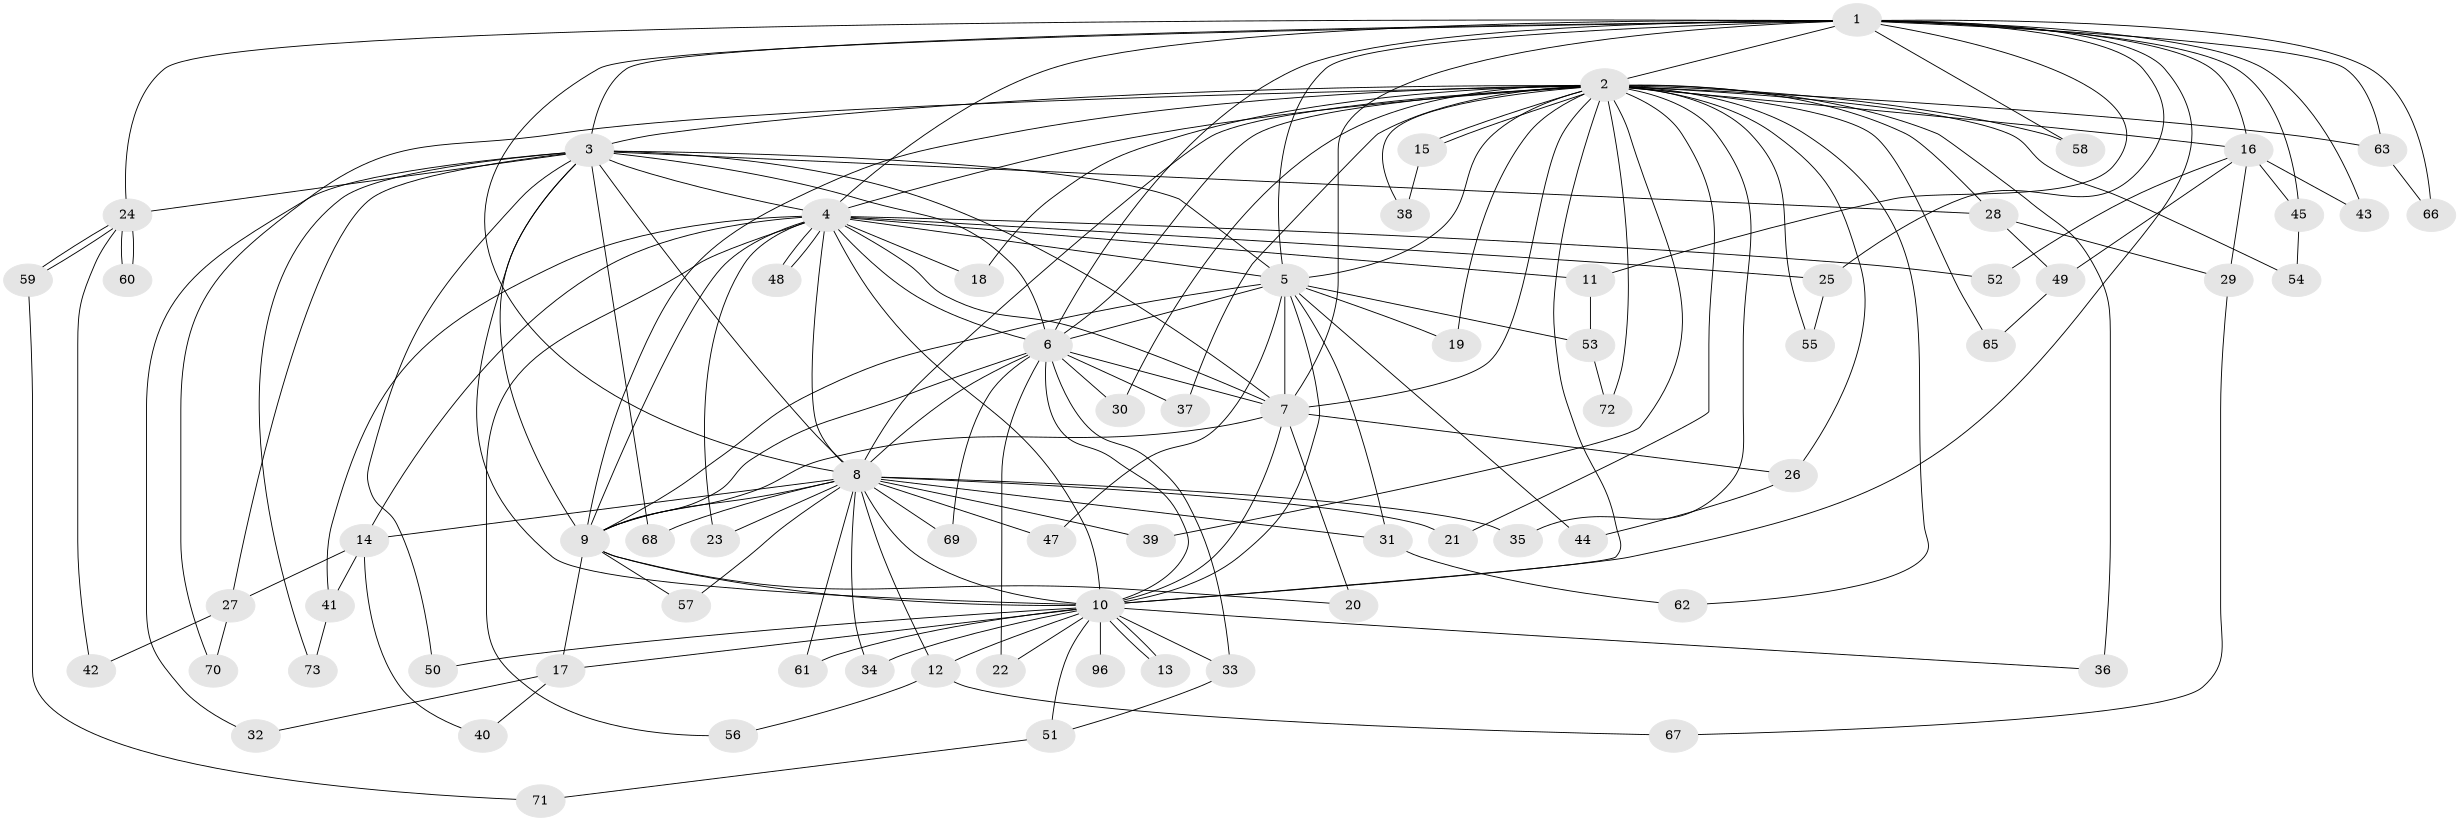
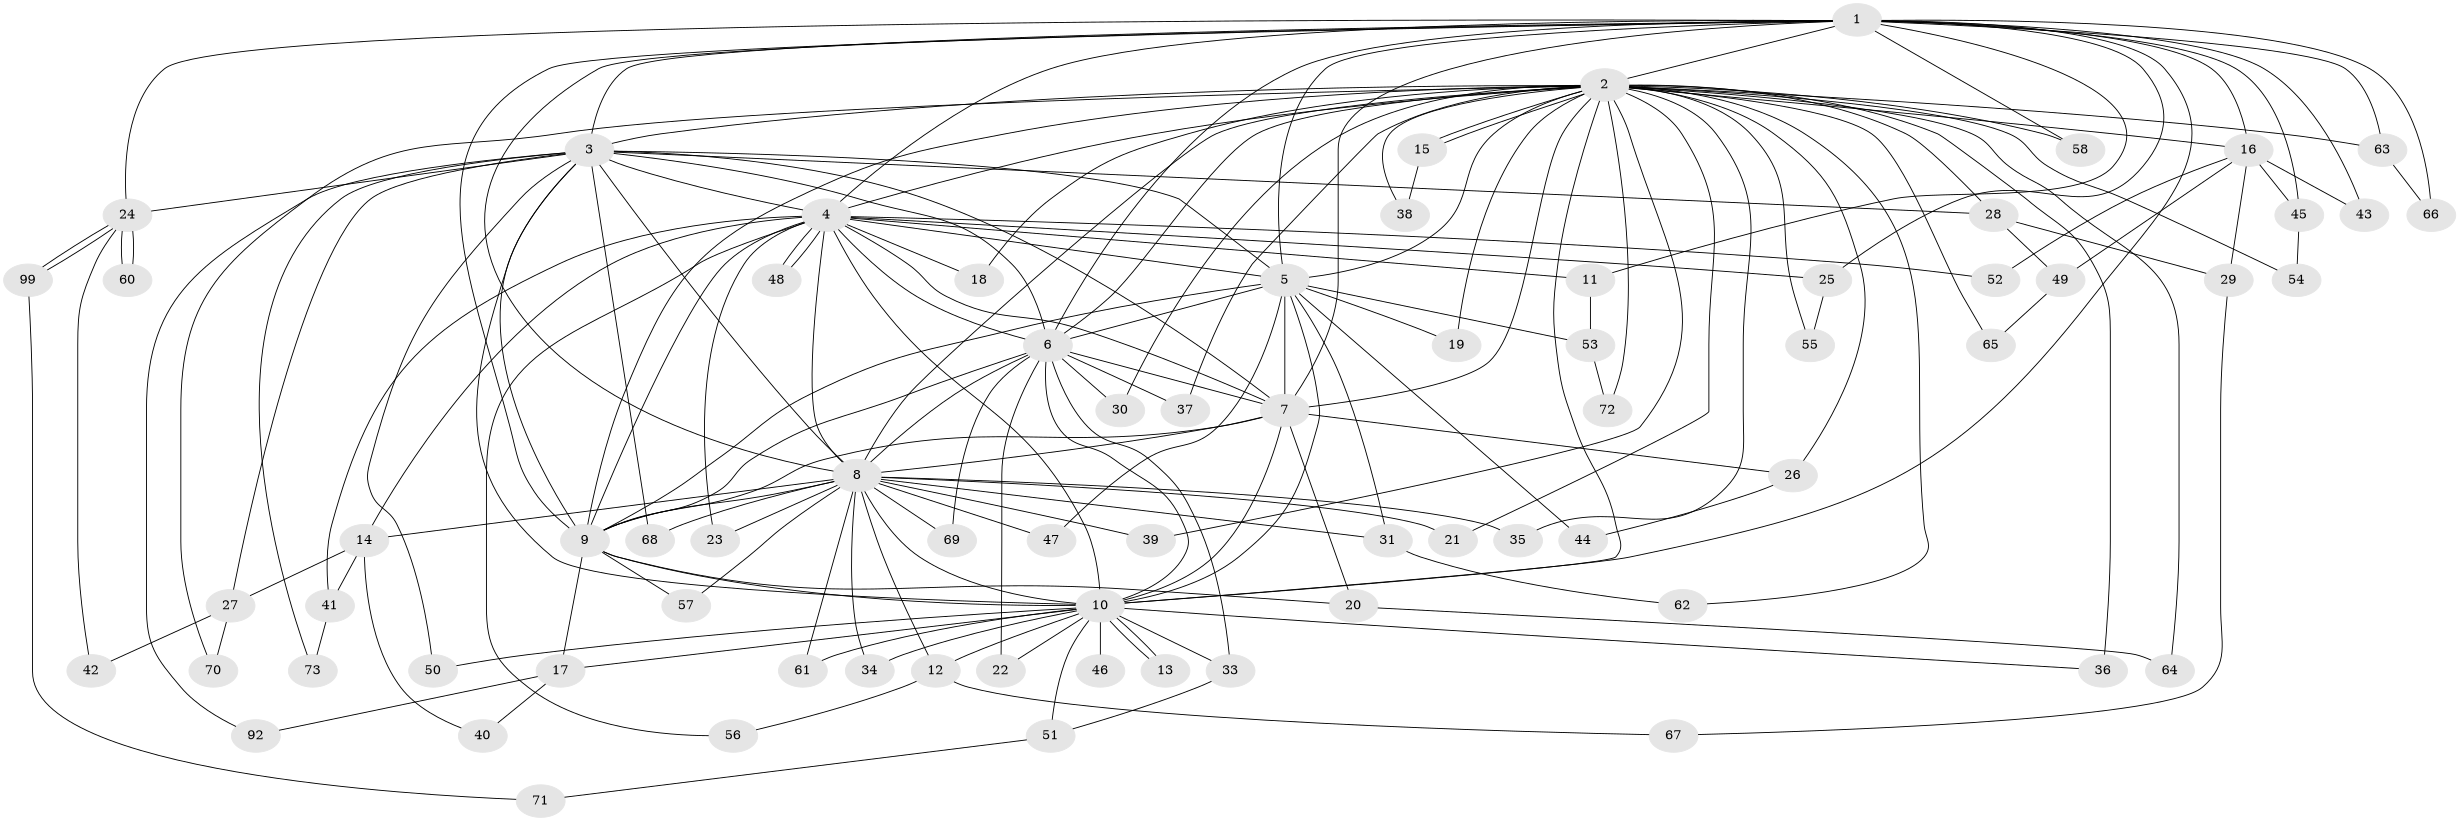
edge "1" -- "9": added
node "59": label "59" -> "99"
edge "7" -- "8": added
node "96": label "96" -> "46"
node "64": added
node "32": label "32" -> "92"
